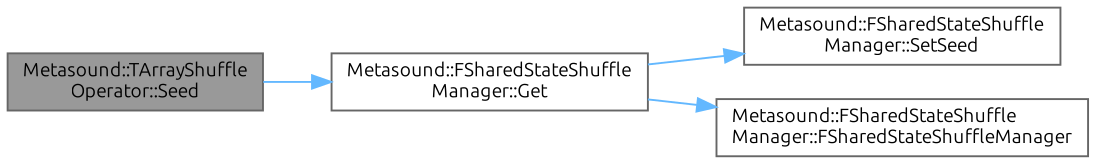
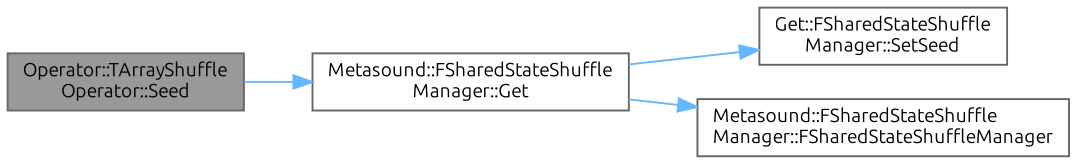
node "Metasound::FSharedStateShuffle Manager::SetSeed": label "Metasound::FSharedStateShuffle Manager::SetSeed" -> "Get::FSharedStateShuffle Manager::SetSeed"
node "Metasound::TArrayShuffle Operator::Seed": label "Metasound::TArrayShuffle Operator::Seed" -> "Operator::TArrayShuffle Operator::Seed"
